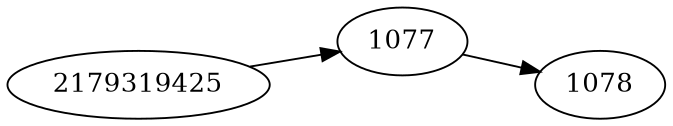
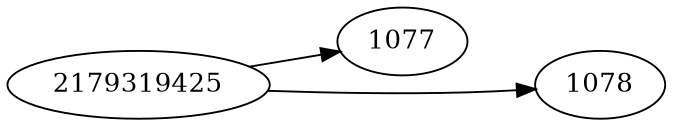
edge "1077" -> "1078": now "2179319425" -> "1078"
